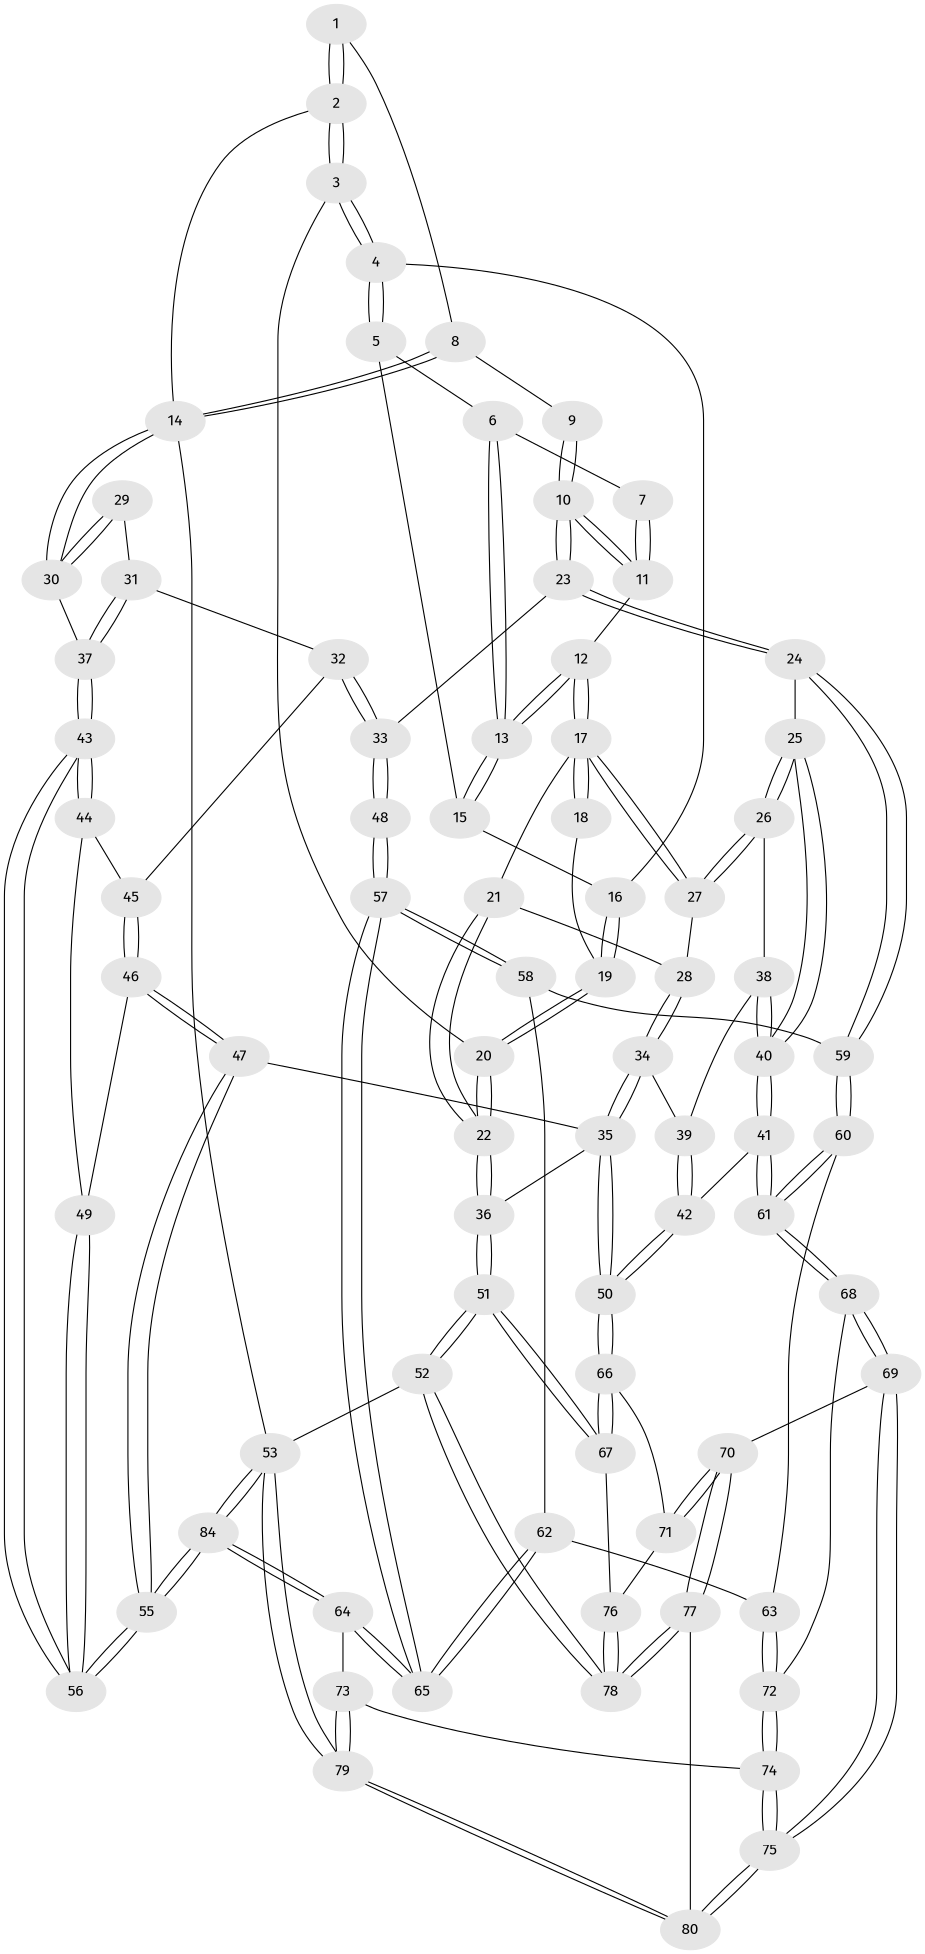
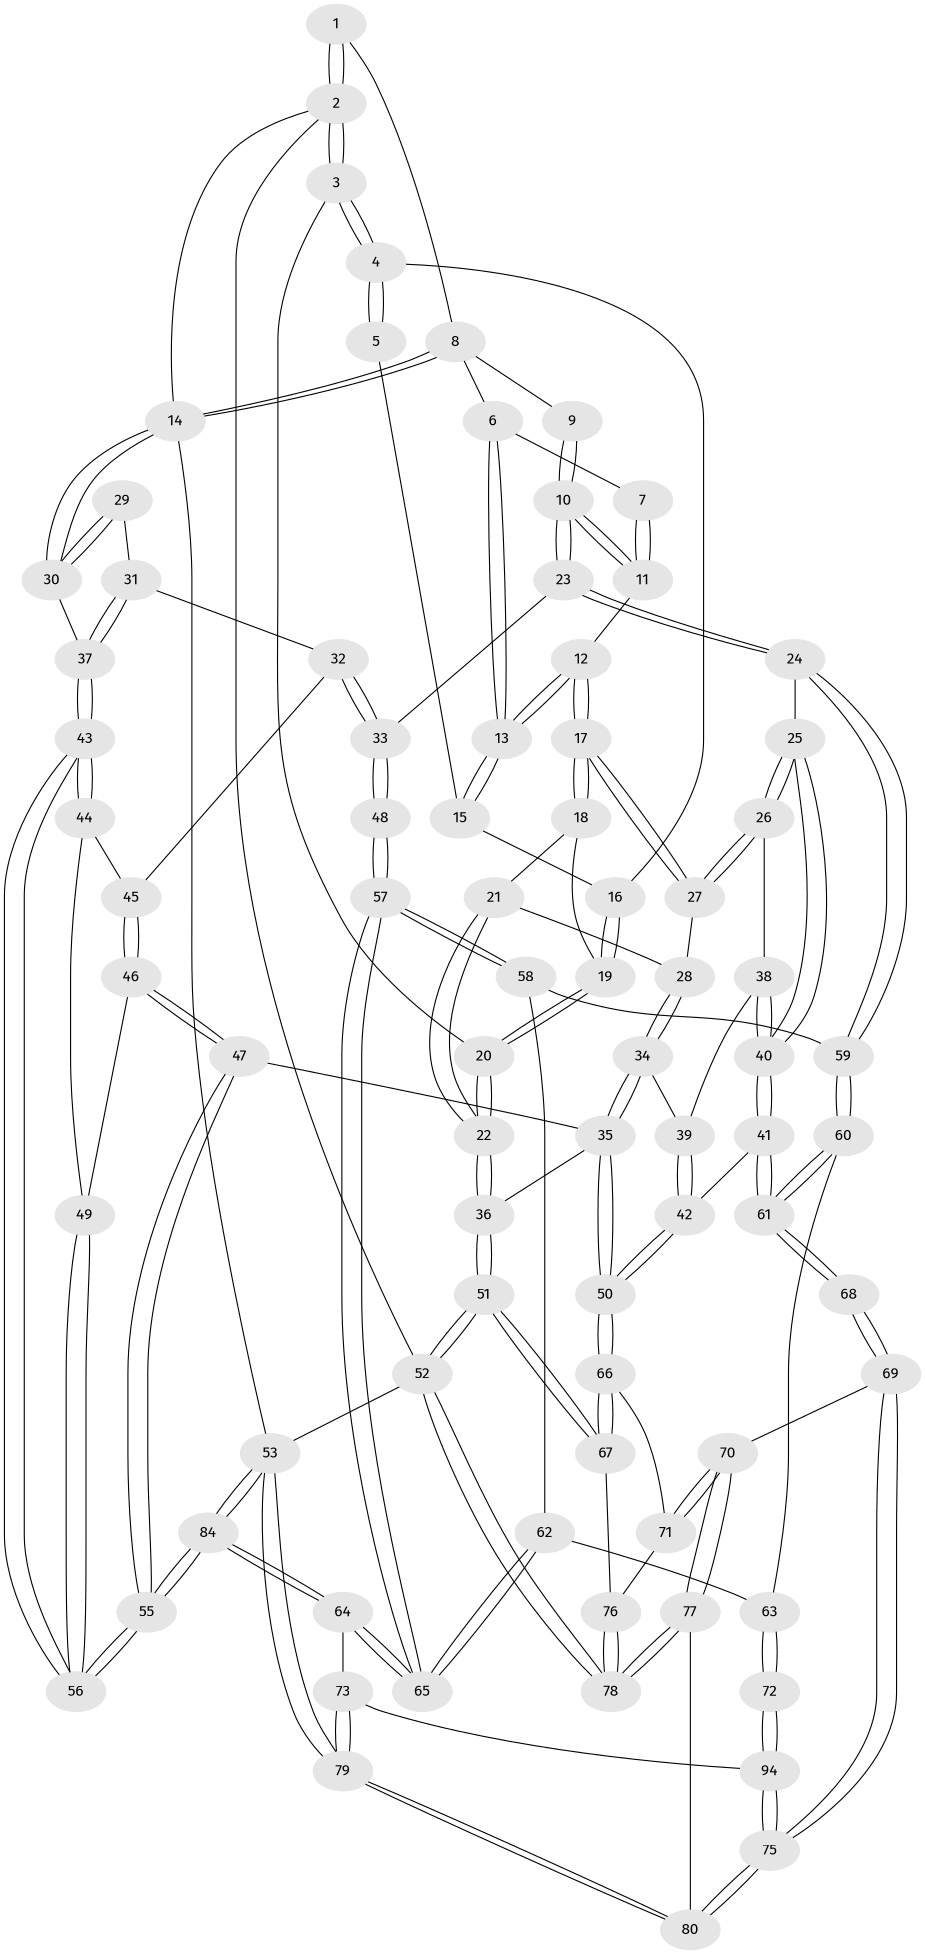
edge "5" -- "6": now "8" -- "6"
edge "2" -- "52": added
edge "17" -- "21": now "18" -- "21"
edge "68" -- "72": removed
node "74": label "74" -> "94"
